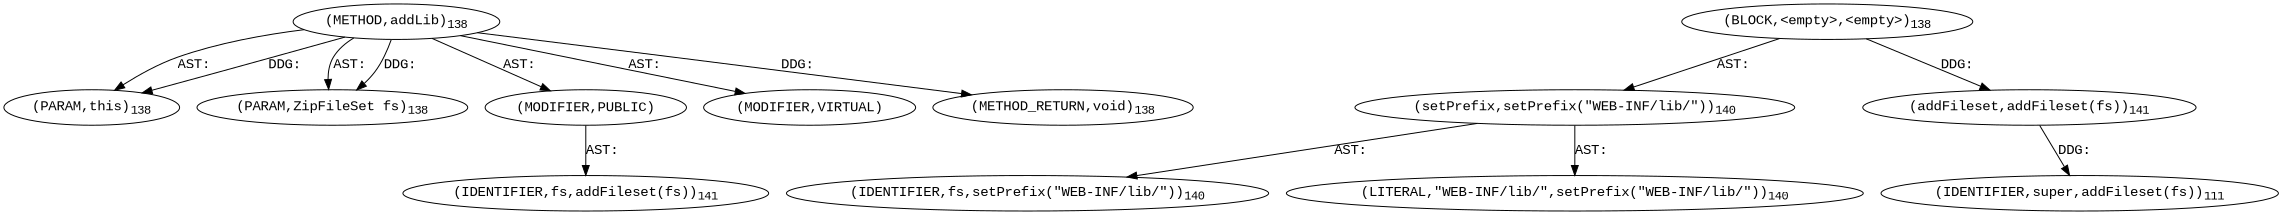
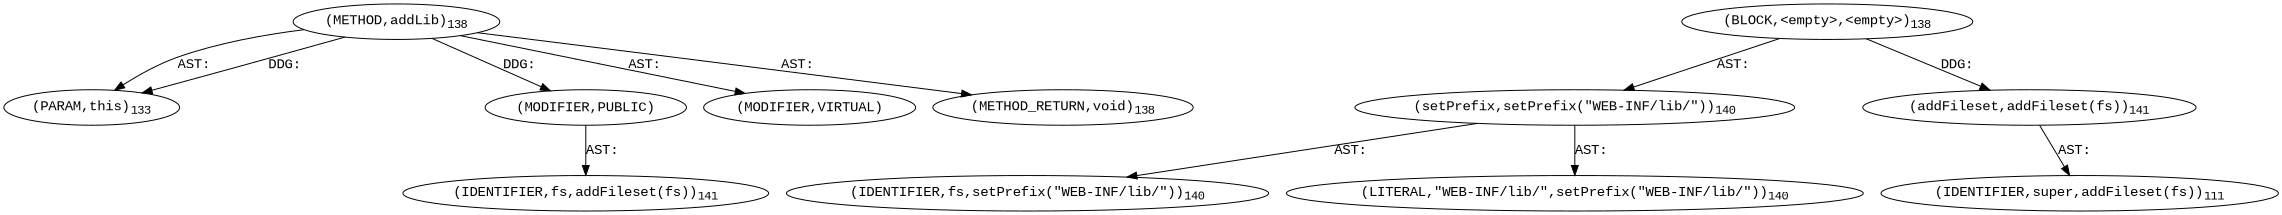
edge "(METHOD,addLib)" -> "(MODIFIER,PUBLIC)": label "AST: " -> "DDG: "
edge "(METHOD,addLib)" -> "(METHOD_RETURN,void)": label "DDG: " -> "AST: "
node "(PARAM,this)": text "138" -> "133"
node "(PARAM,ZipFileSet fs)": removed
edge "(addFileset,addFileset(fs))" -> "(IDENTIFIER,super,addFileset(fs))": label "DDG: " -> "AST: "
